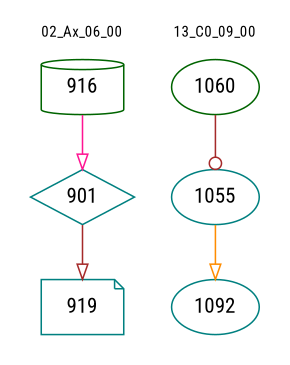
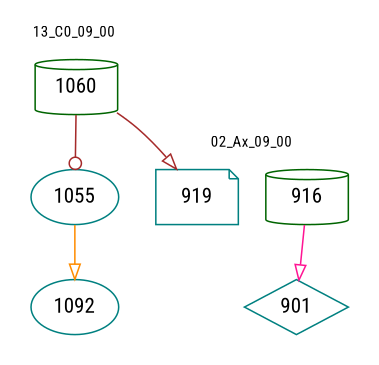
cluster "02_Ax_06_00": label "02_Ax_06_00" -> "02_Ax_09_00"
node "1060": shape ellipse -> cylinder
edge "901" -> "919": now "1060" -> "919"
